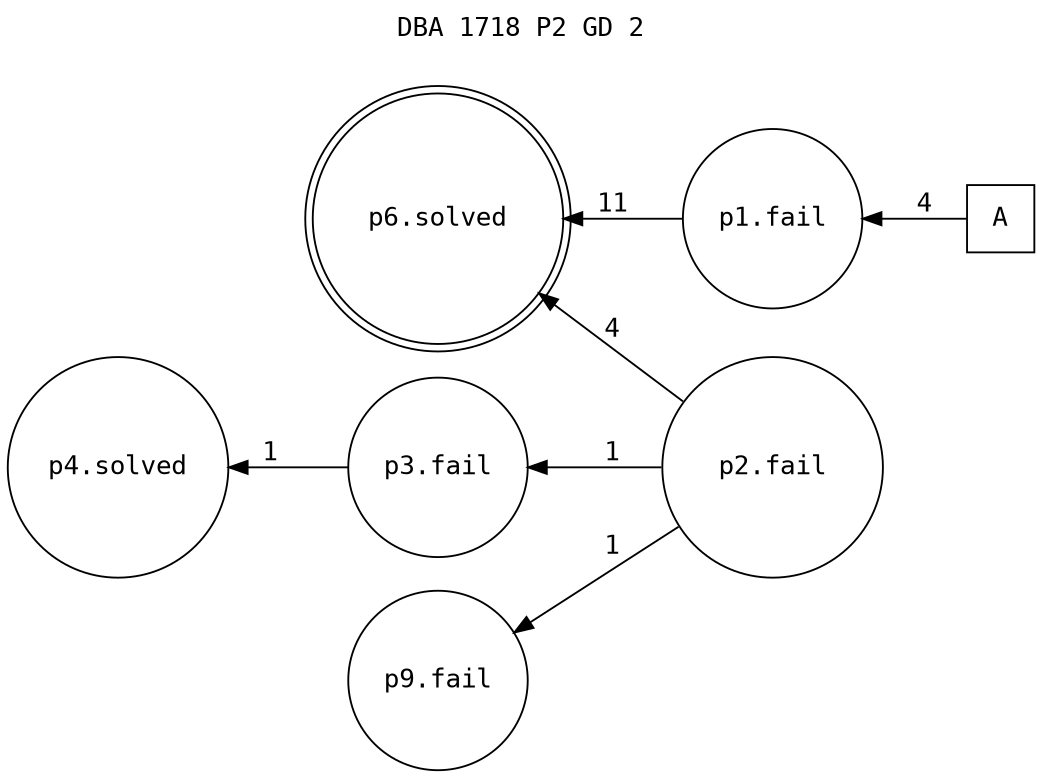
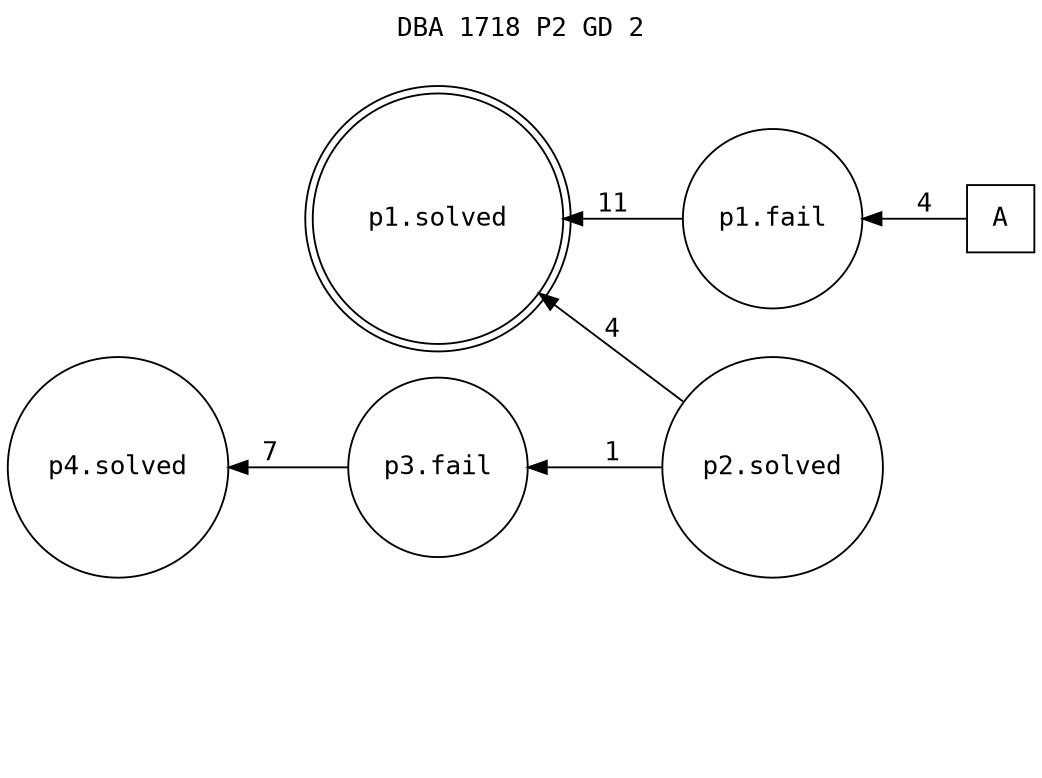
node "p6.solved": label "p6.solved" -> "p1.solved"
edge "p3.fail" -> "p4.solved": label "1" -> "7"
node "p2.fail": label "p2.fail" -> "p2.solved"
node "p9.fail": removed
